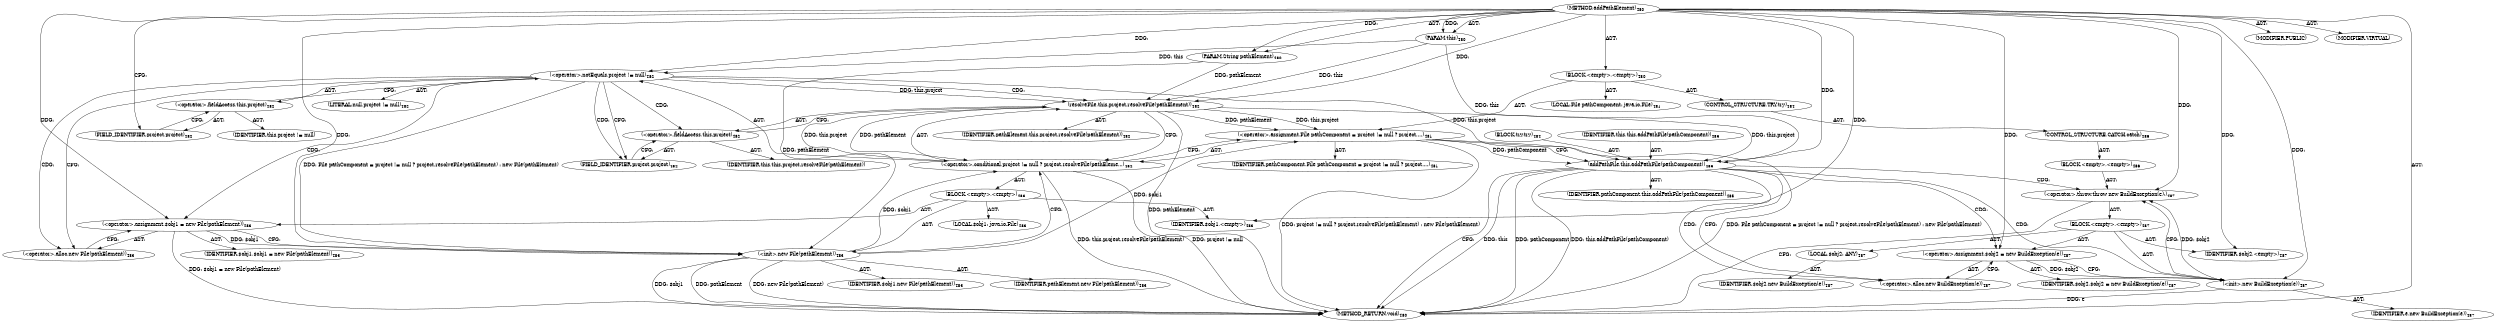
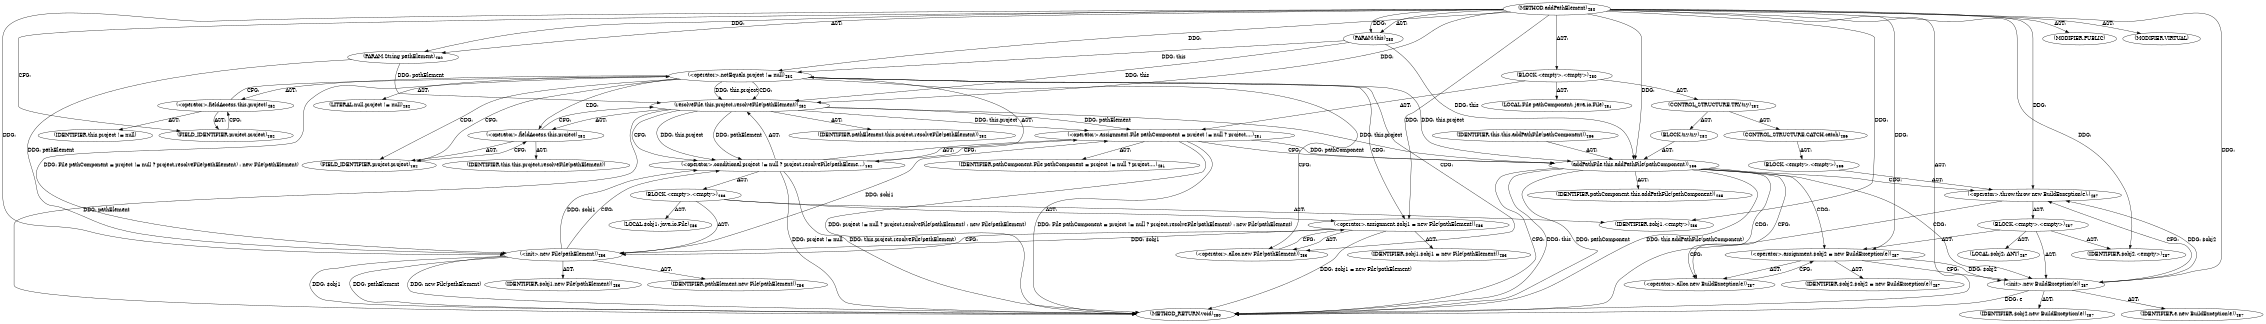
edge "(CONTROL_STRUCTURE,TRY,try)" -> "(BLOCK,try,try)": added, label "AST:"
edge "(LOCAL,$obj2: ANY)" -> "(IDENTIFIER,$obj2,new BuildException(e))": now "(<init>,new BuildException(e))" -> "(IDENTIFIER,$obj2,new BuildException(e))"
